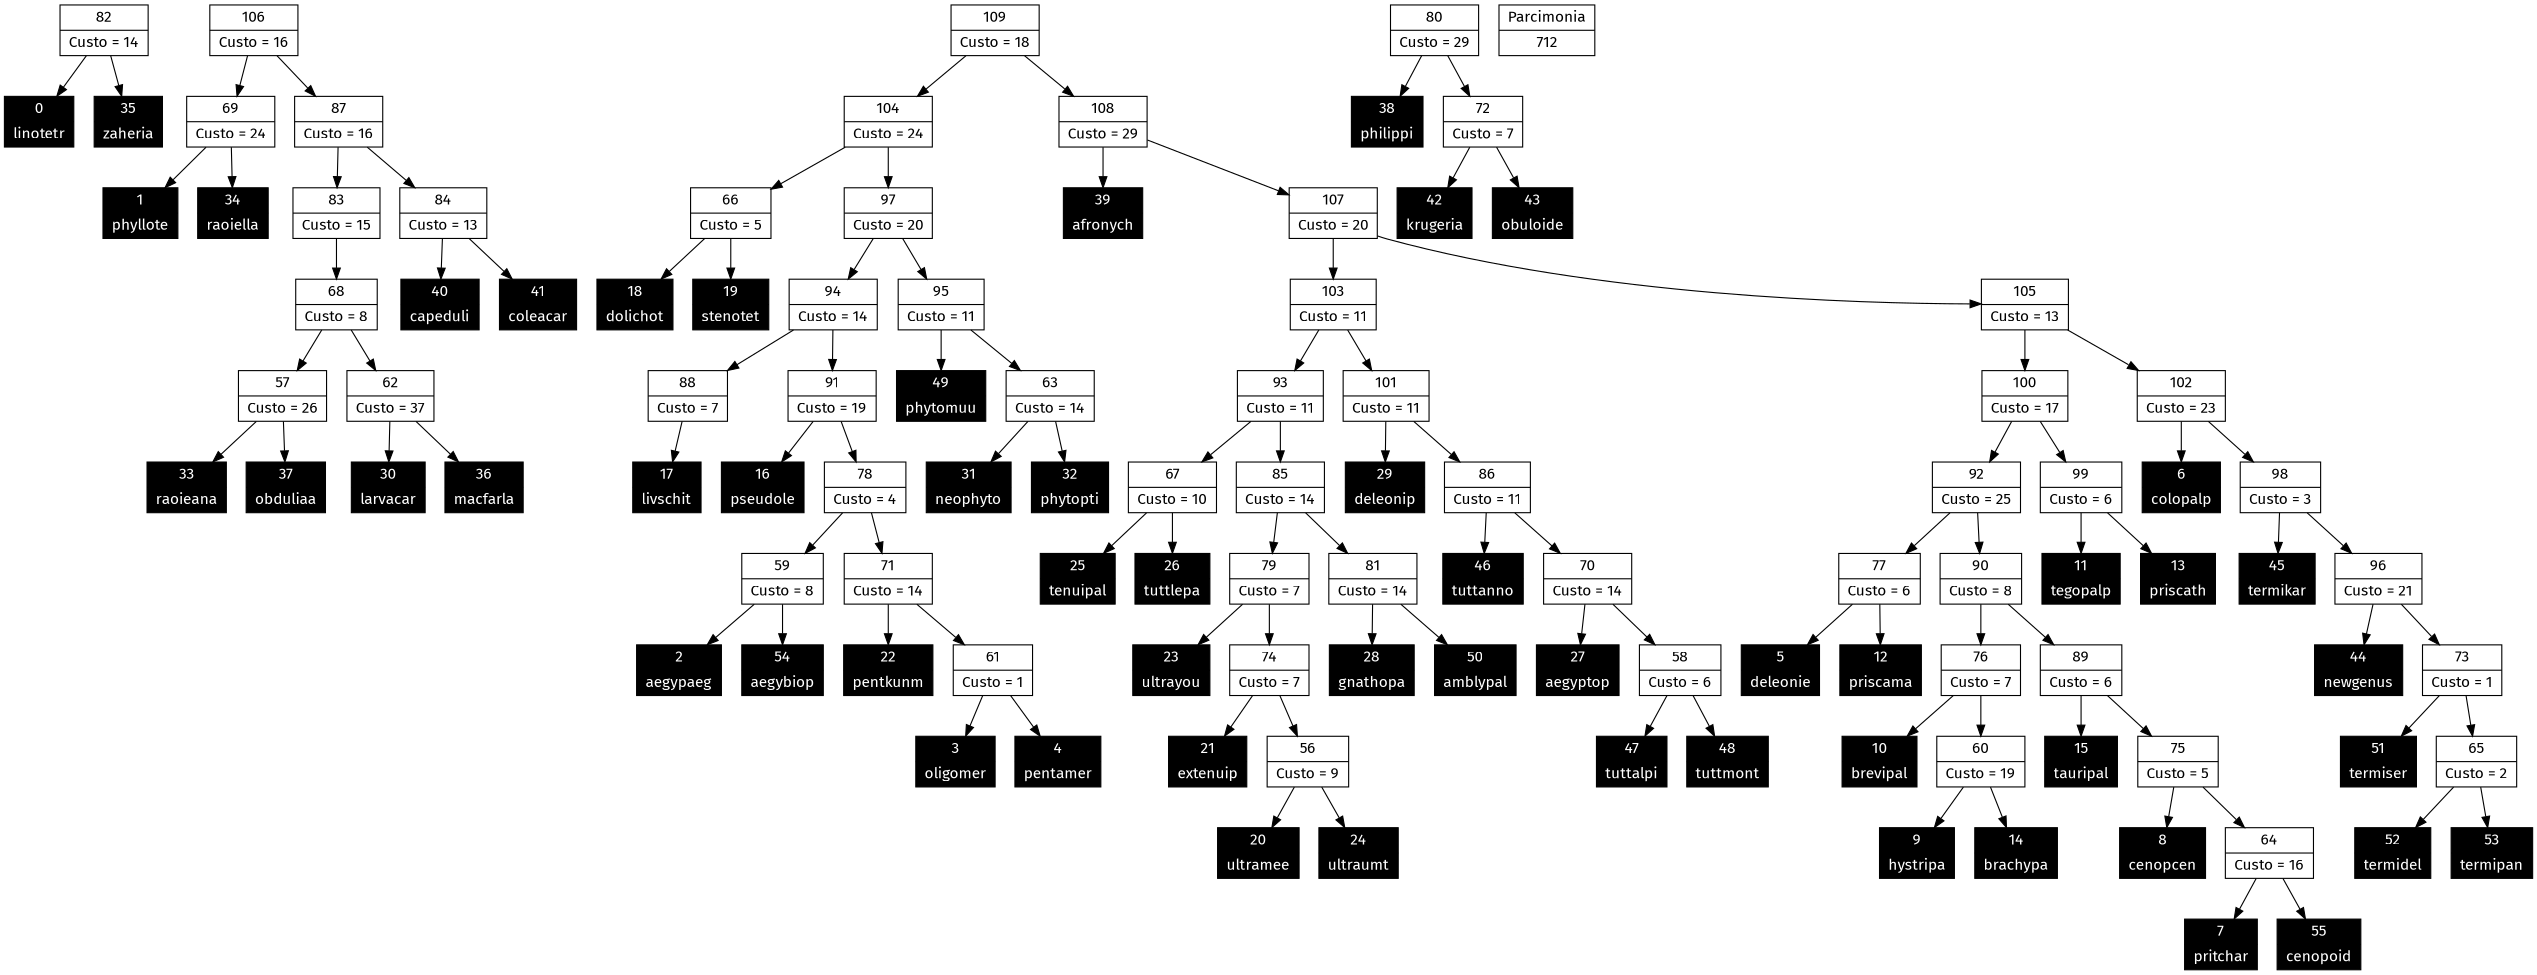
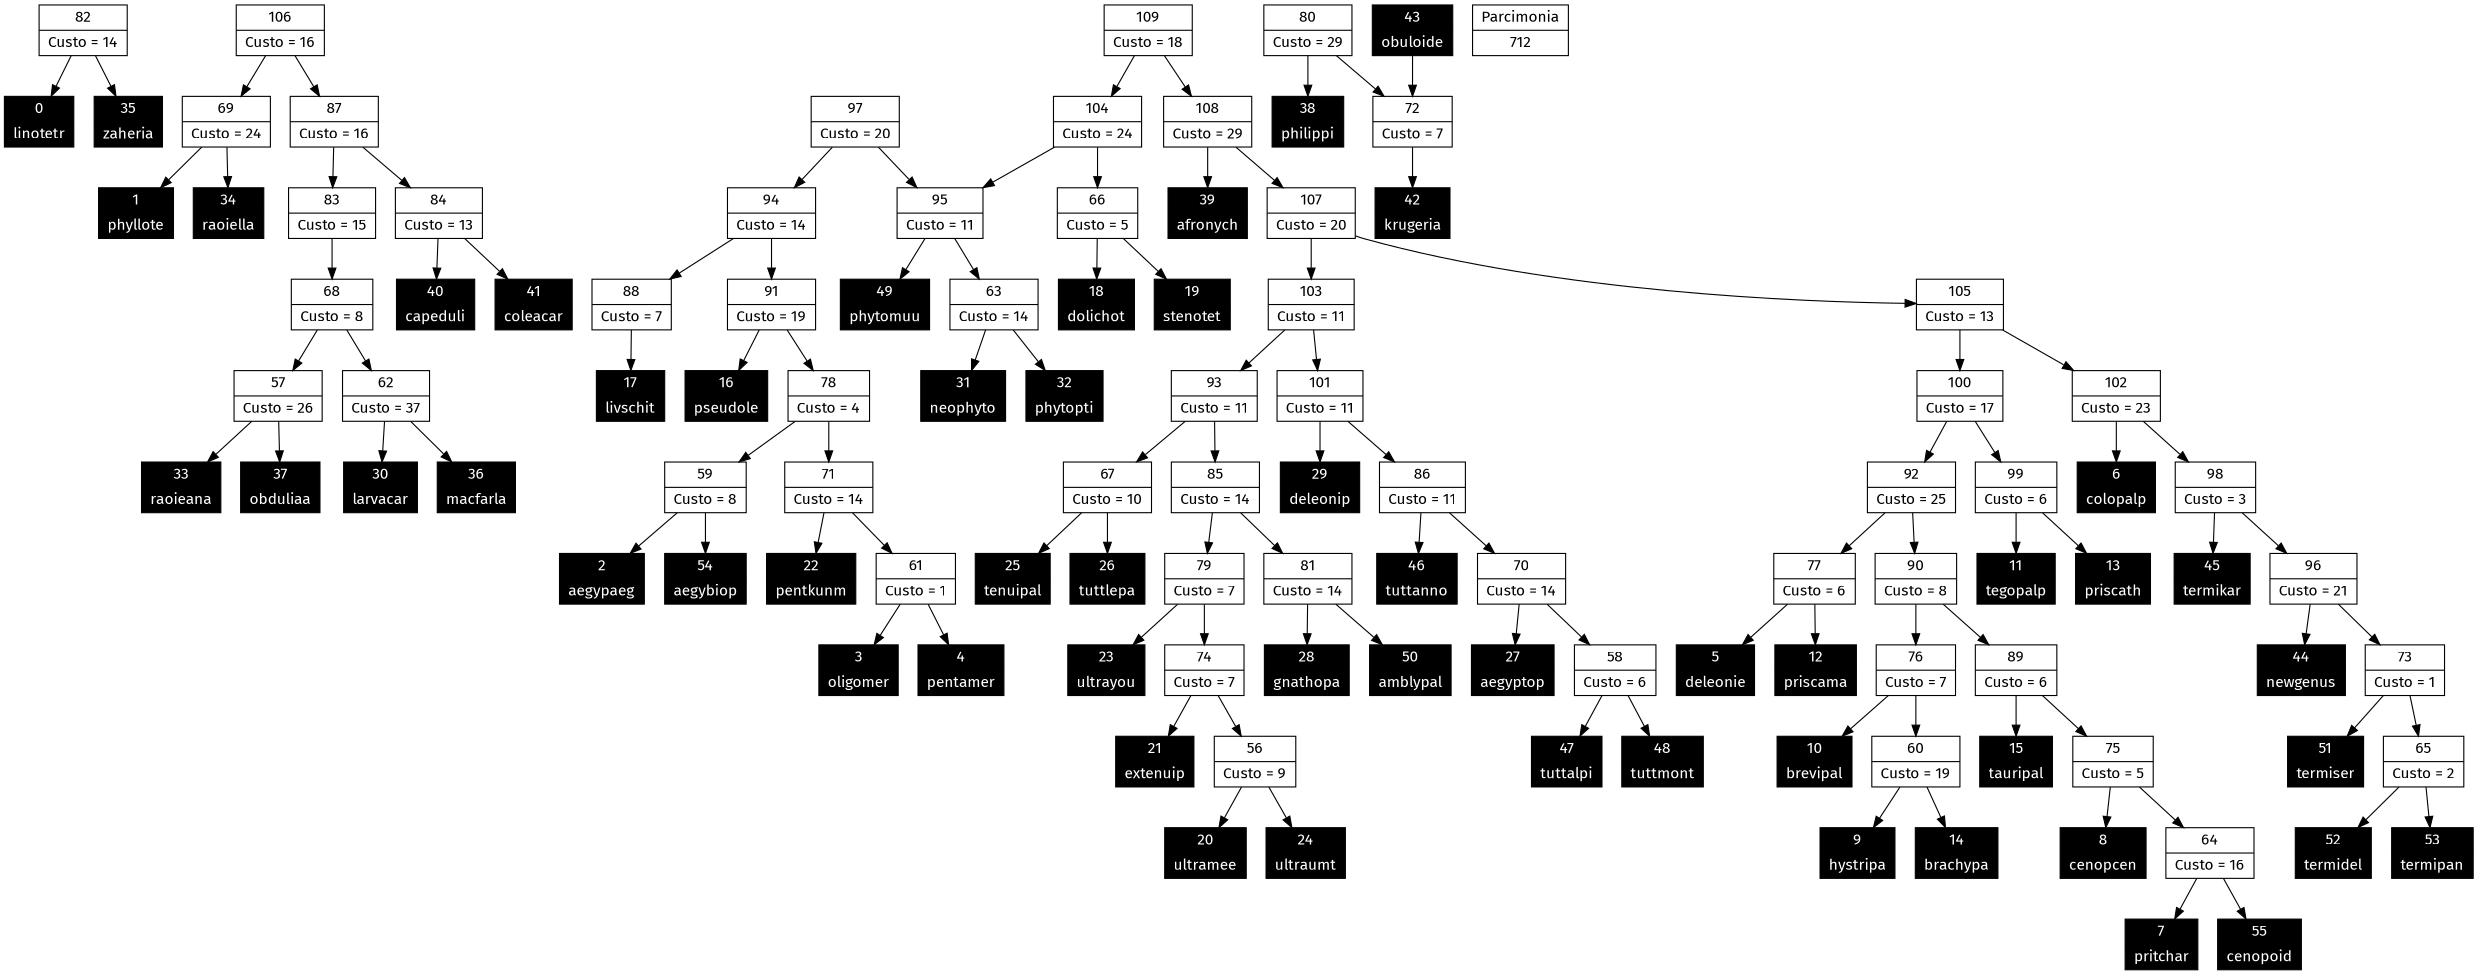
edge "104" -> "97": now "104" -> "95"
edge "72" -> "43": reversed
